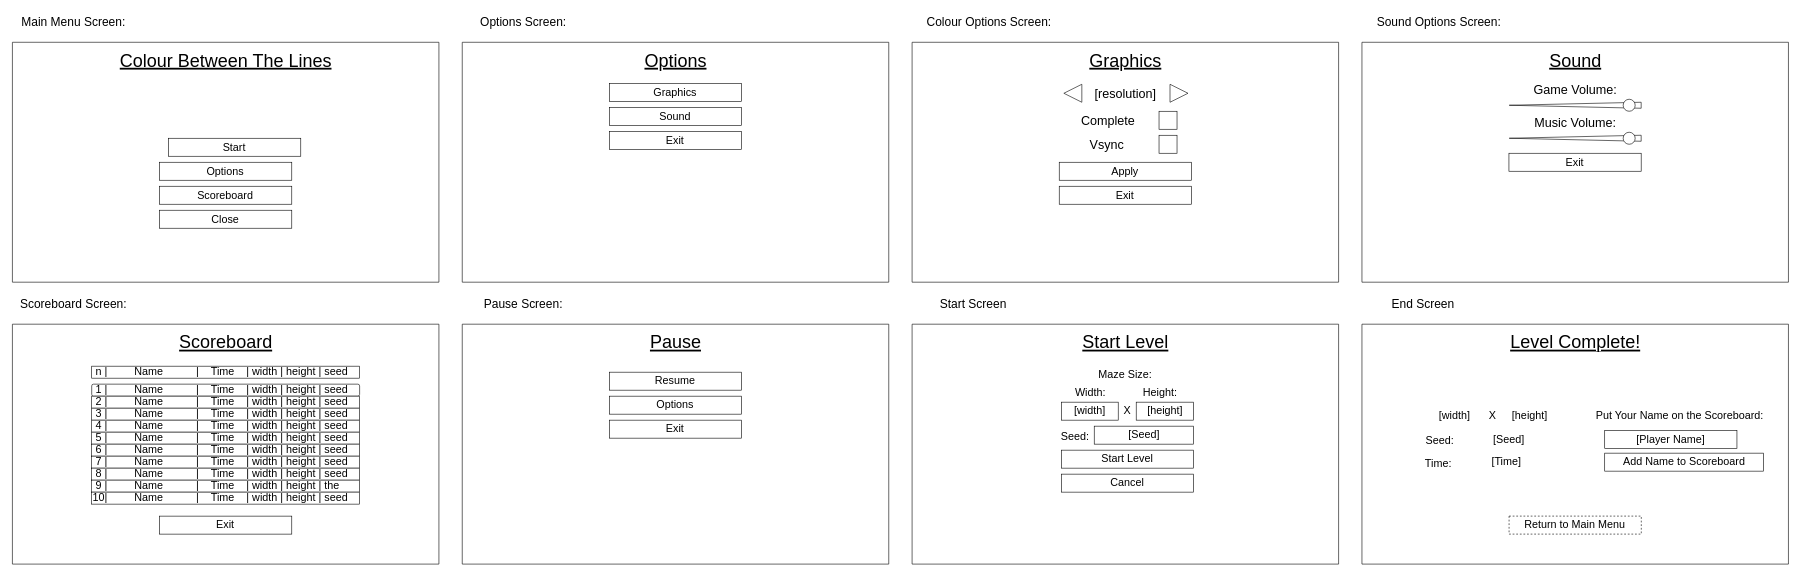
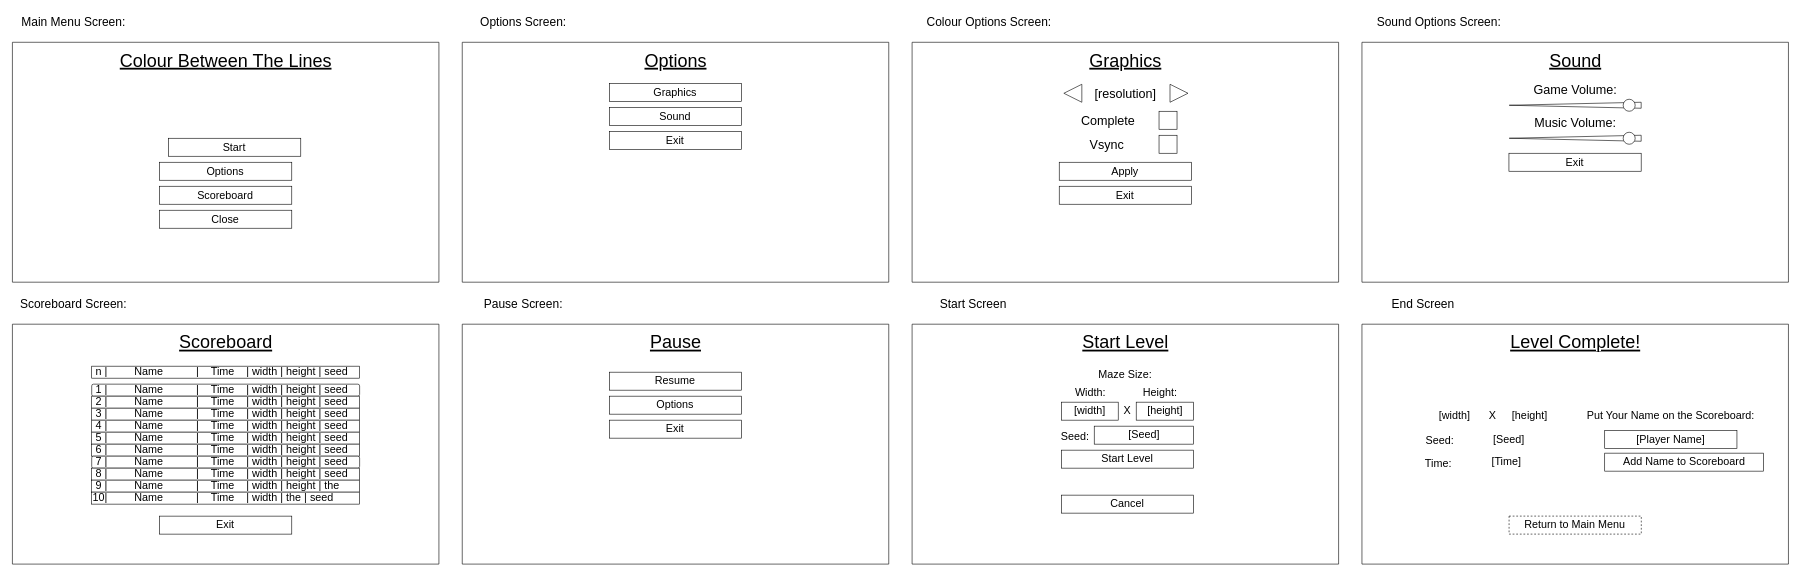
node "Put Your Name on the Scoreboard:": moved (1680, 416) -> (1671, 416)
node "7 | Name | Time | width | height | seed": shape rectangle -> rounded rectangle
node "Cancel": moved (1128, 483) -> (1128, 504)
node "10| Name | Time | width | height | seed": label "10| Name | Time | width | height | seed" -> "10| Name | Time | width | the | seed"
